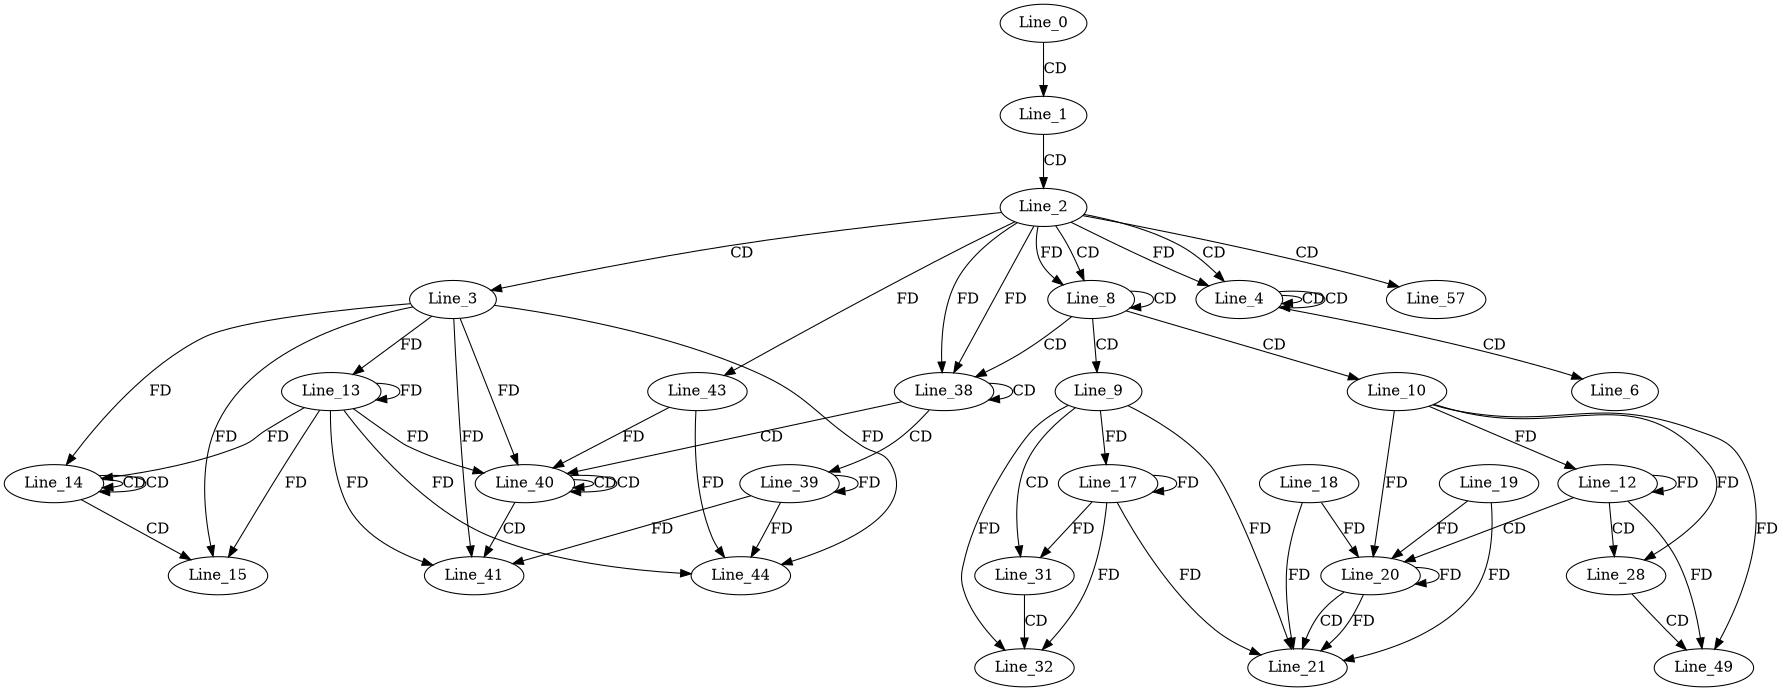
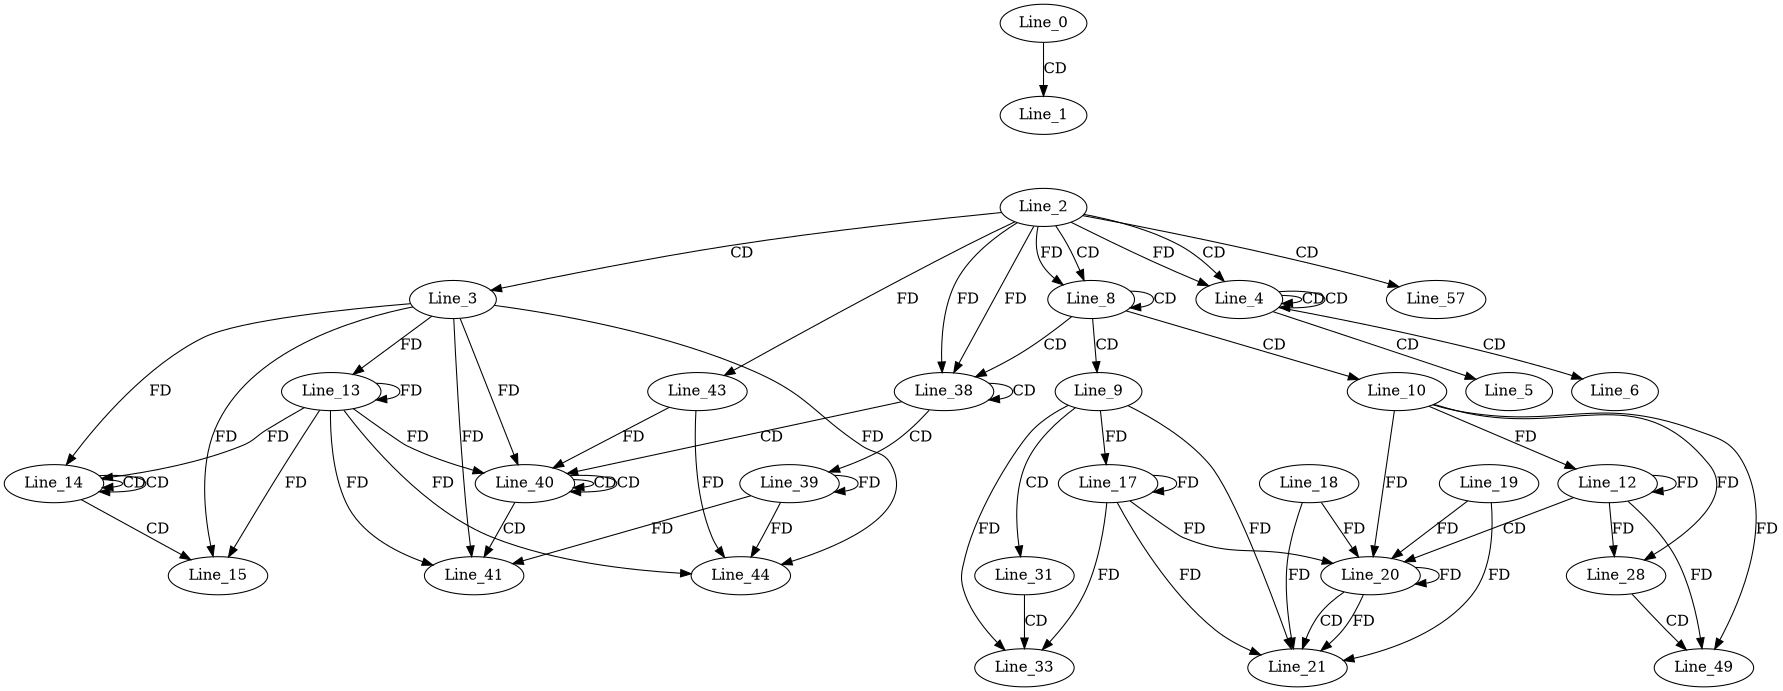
edge "Line_1" -> "Line_2": removed, label "CD"
node "Line_5": added
edge "Line_17" -> "Line_31": now "Line_17" -> "Line_20"
edge "Line_12" -> "Line_28": label "CD" -> "FD"
node "Line_32": label "Line_32" -> "Line_33"
